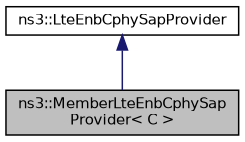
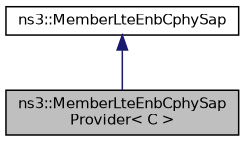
node "ns3::LteEnbCphySapProvider": label "ns3::LteEnbCphySapProvider" -> "ns3::MemberLteEnbCphySap"
